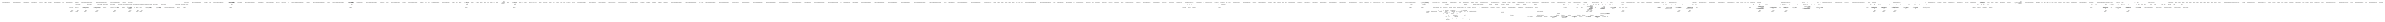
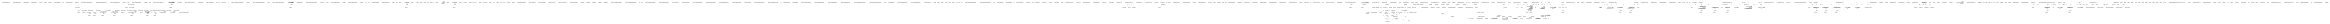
edge "Hangfire.Core.Tests.Server.SchedulePollerFacts" -> "new DashboardPage()": reversed
